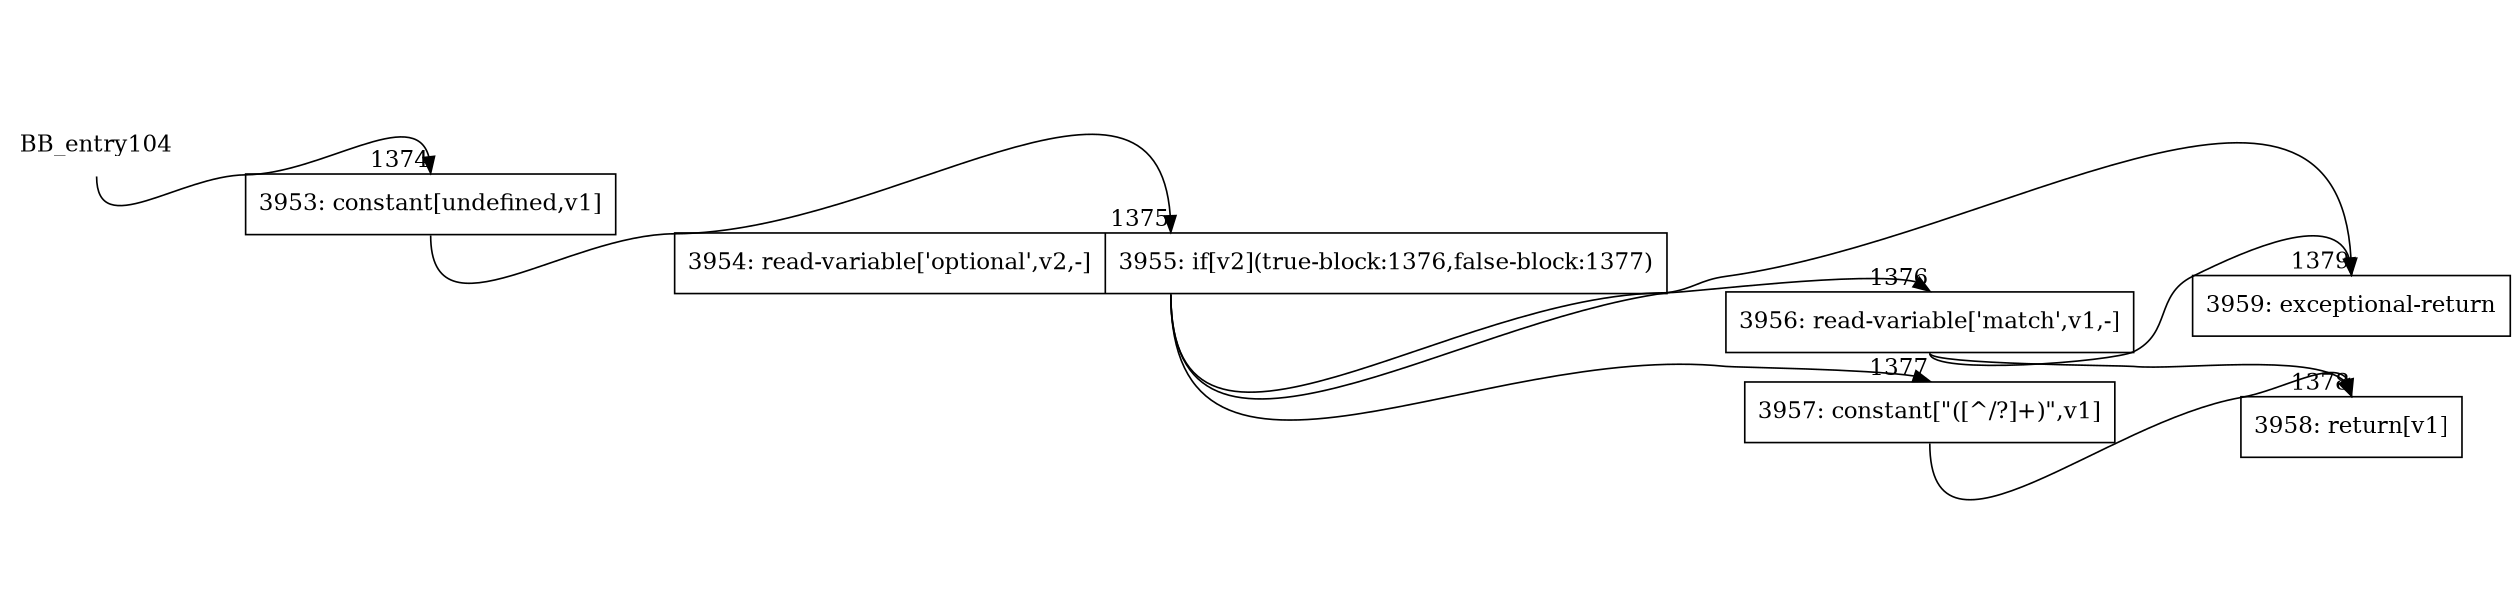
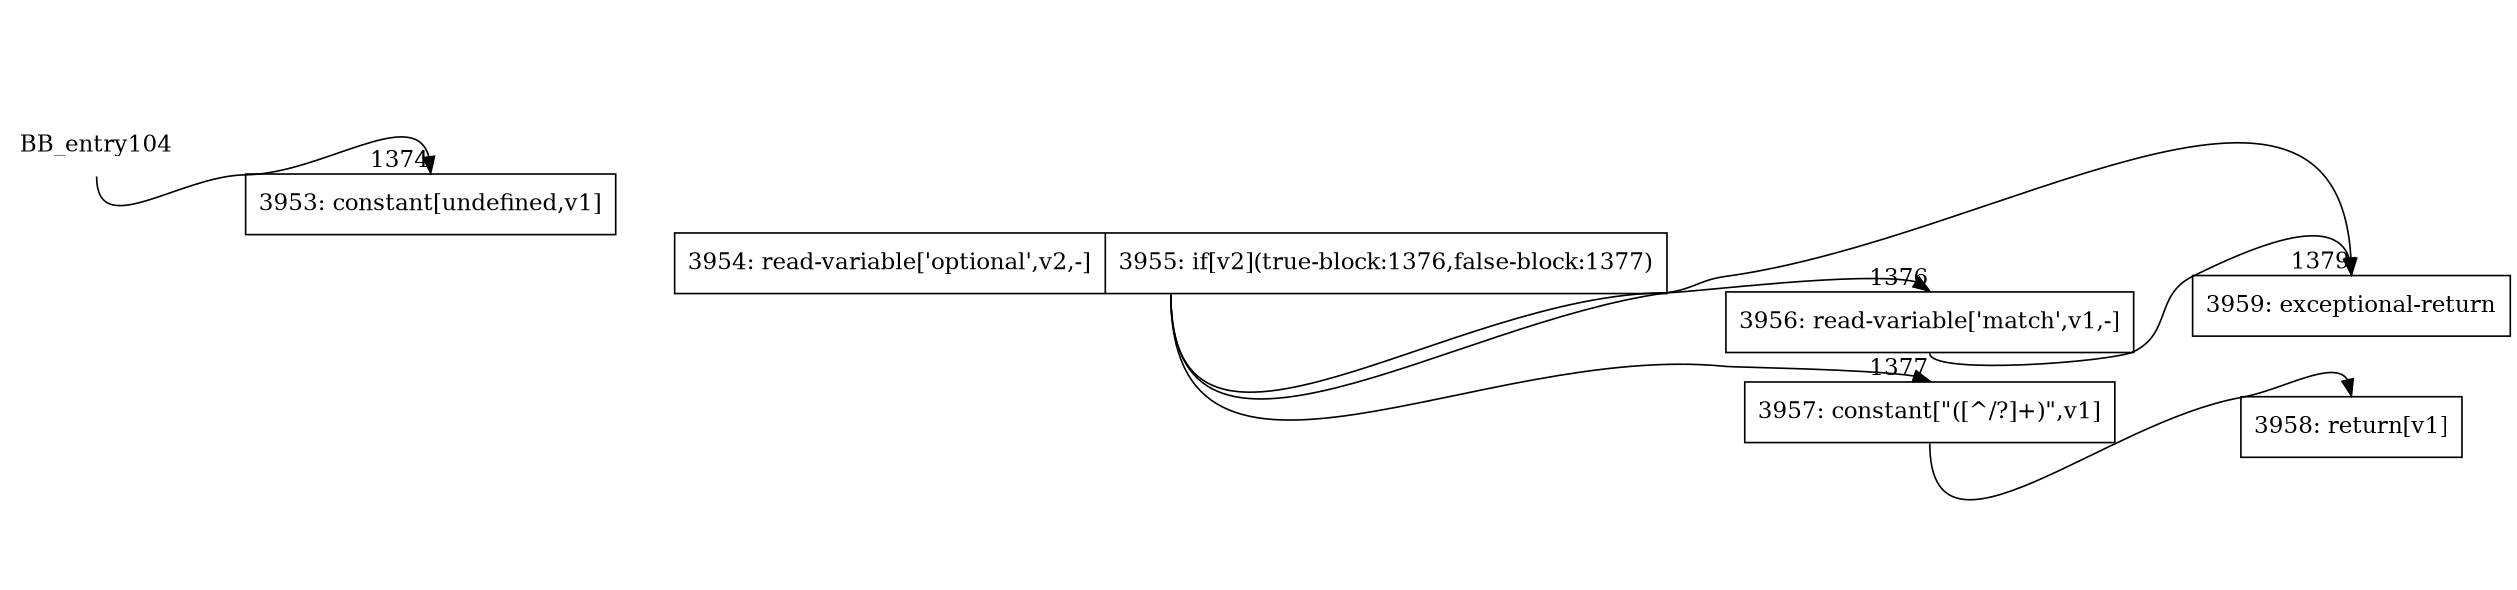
edge "3953: constant[undefined,v1]" -> "3954: read-variable['optional',v2,-]": removed
edge "3956: read-variable['match',v1,-]" -> "3958: return[v1]": removed
